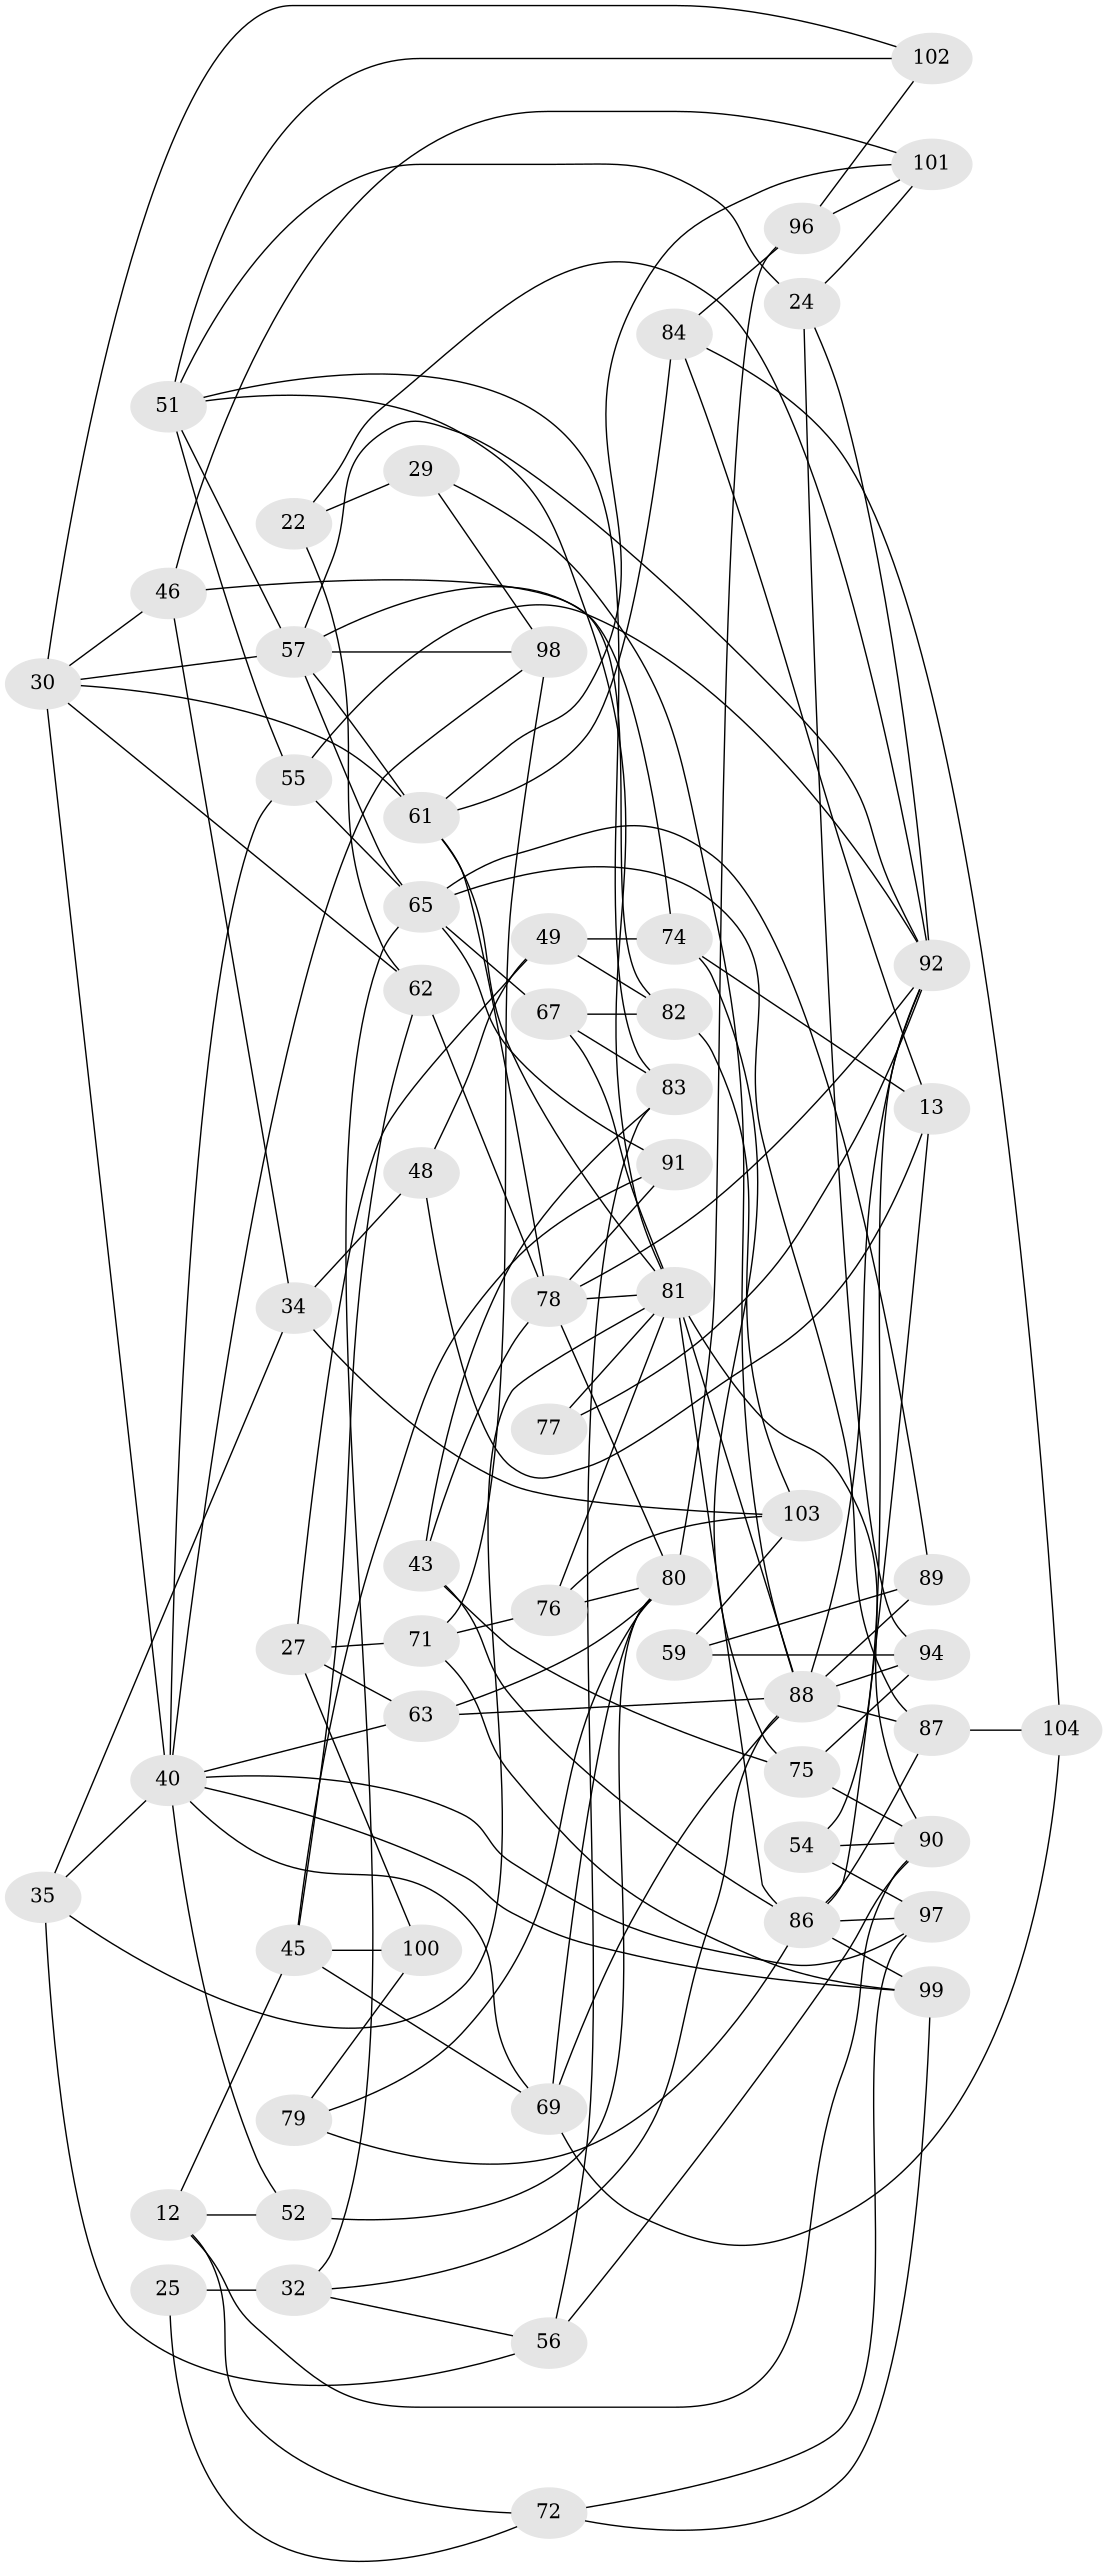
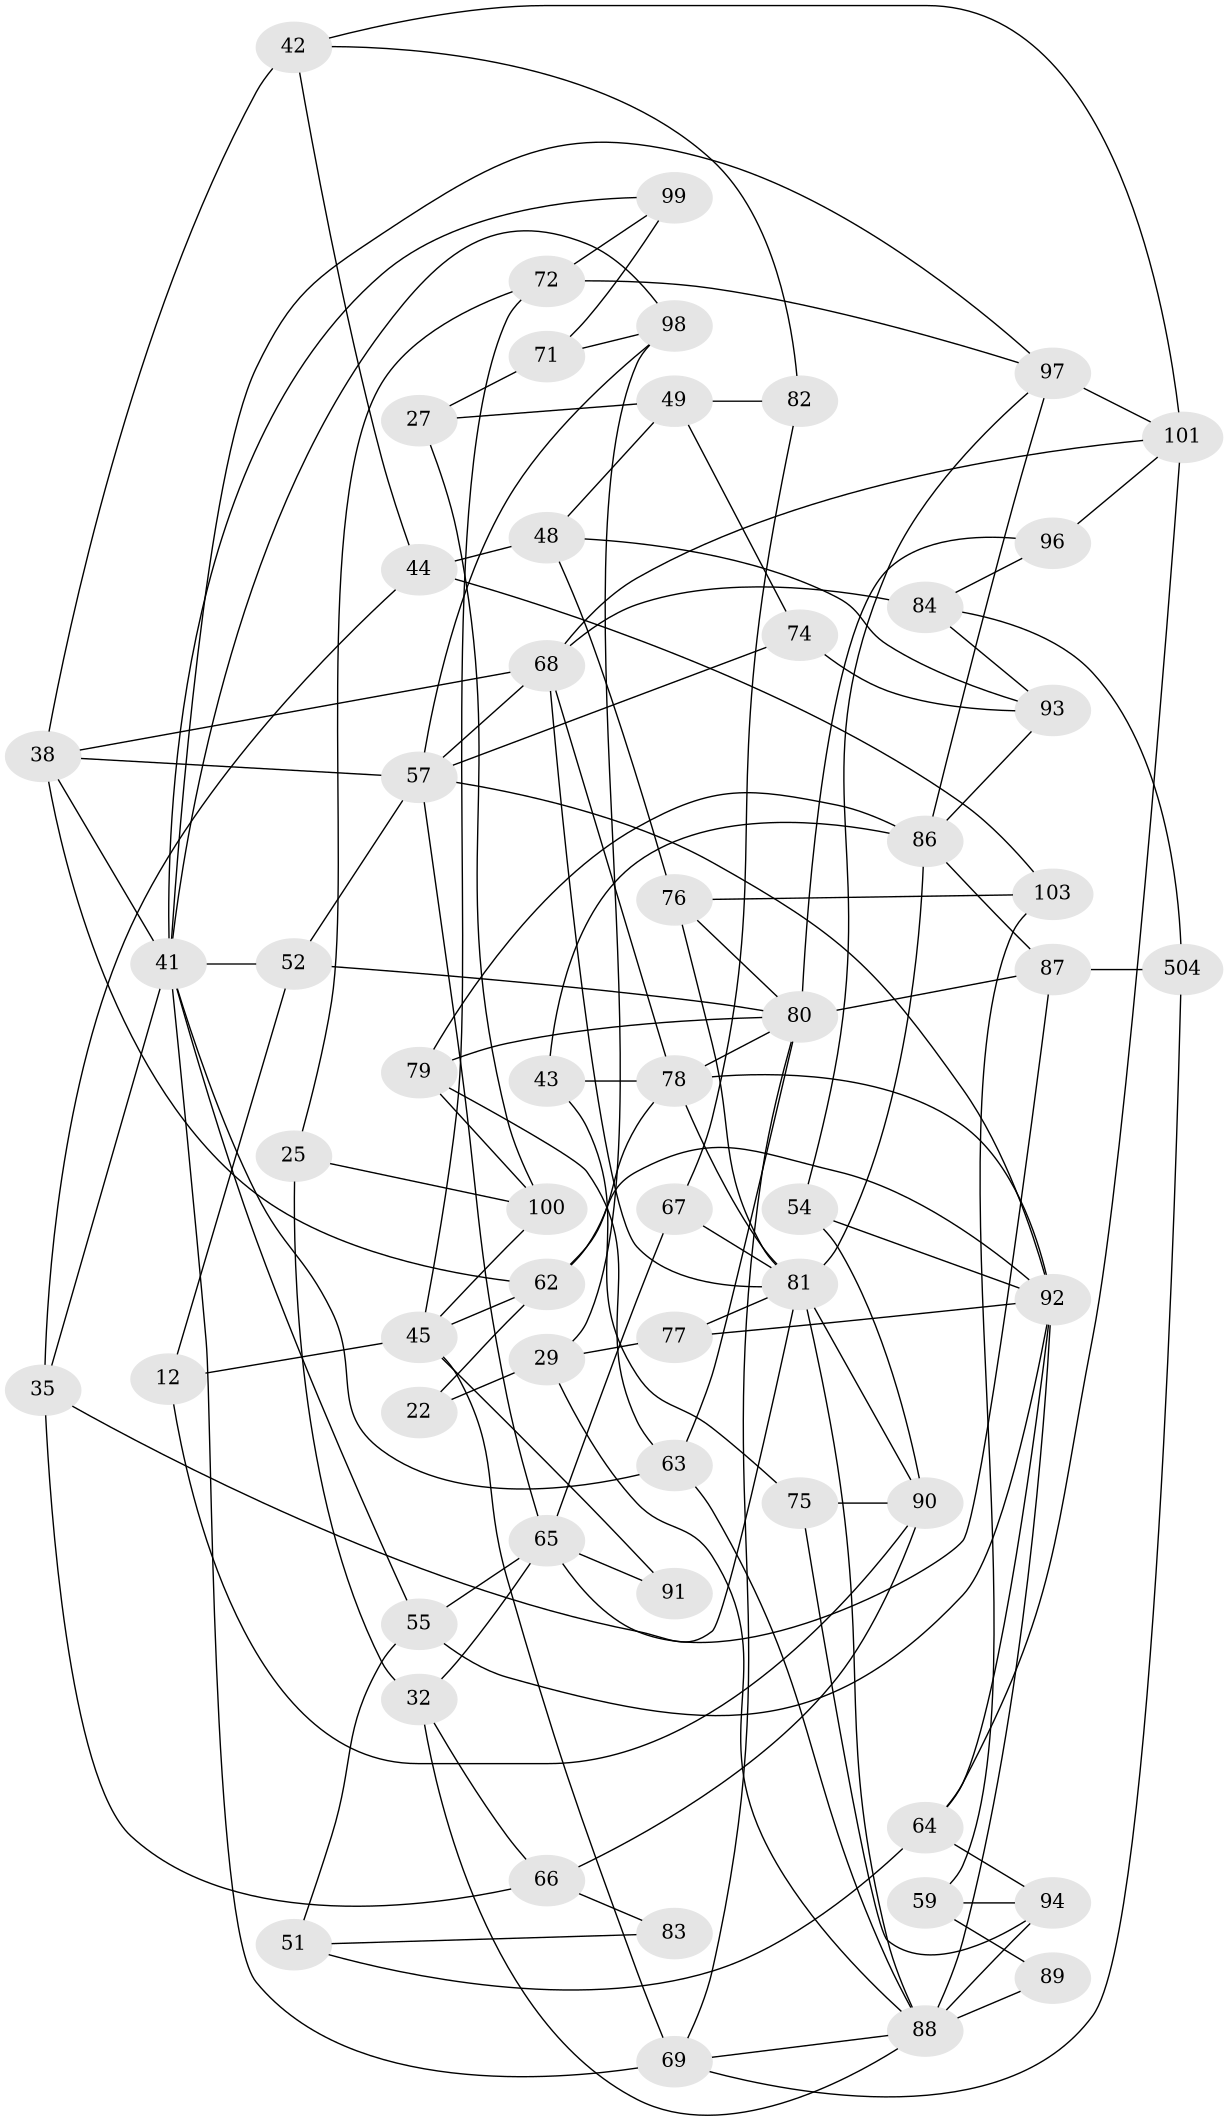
node "102": removed
node "24": label "24" -> "64"
edge "22" -- "92": now "62" -- "92"
edge "97" -- "101": added
edge "51" -- "57": now "52" -- "57"
edge "51" -- "81": removed
node "46": label "46" -> "42"
node "30": label "30" -> "38"
node "61": label "61" -> "68"
edge "67" -- "83": removed
edge "65" -- "89": removed
node "13": label "13" -> "93"
edge "25" -- "100": added
edge "91" -- "78": removed
edge "83" -- "43": removed
node "34": label "34" -> "44"
edge "77" -- "29": added
edge "82" -- "103": removed
edge "74" -- "75": removed
edge "76" -- "71": now "76" -- "48"
edge "27" -- "63": now "79" -- "63"
edge "88" -- "87": now "80" -- "87"
node "104": label "104" -> "504"
node "40": label "40" -> "41"
edge "86" -- "99": removed
node "56": label "56" -> "66"
edge "12" -- "72": now "45" -- "72"
